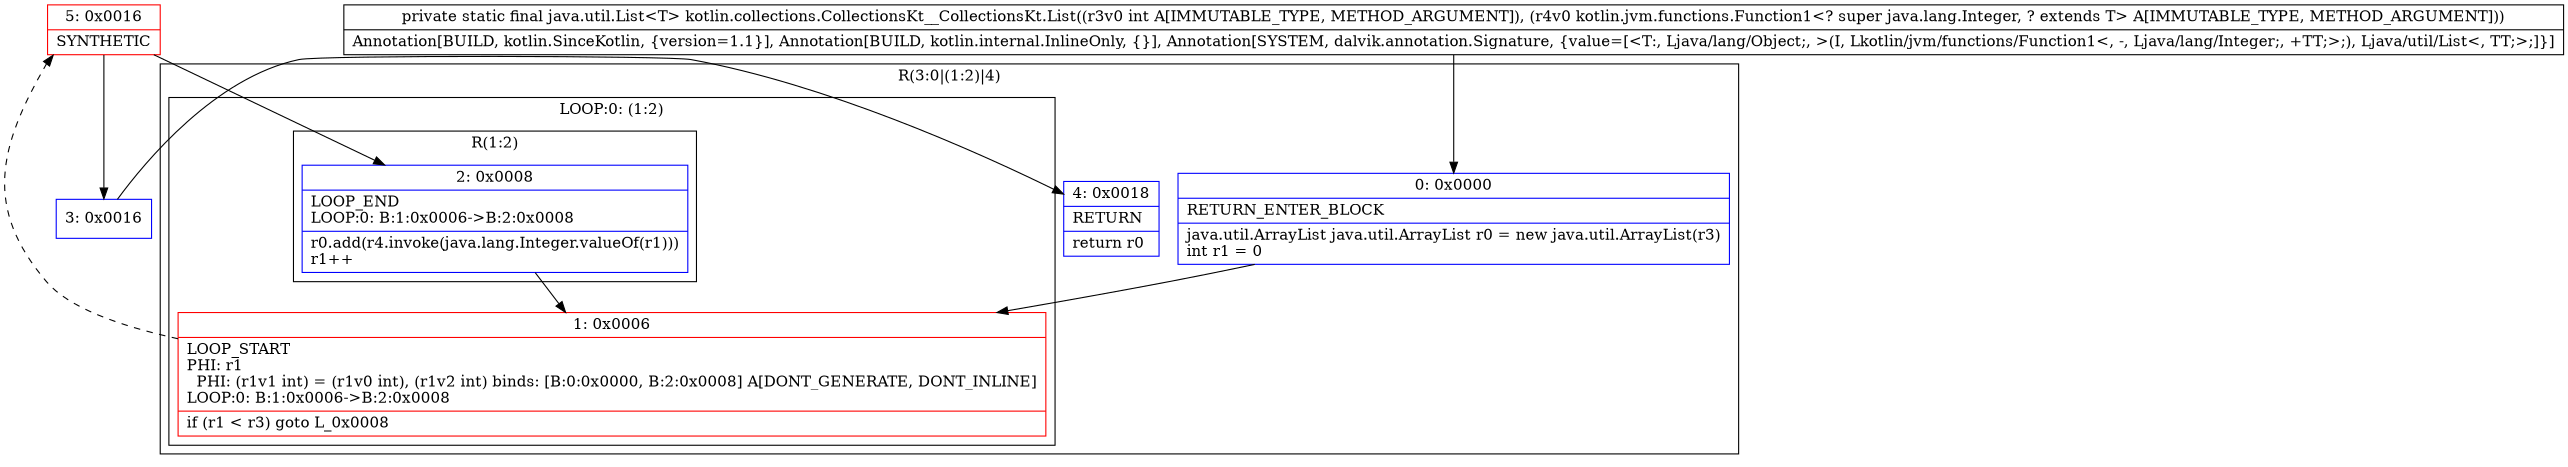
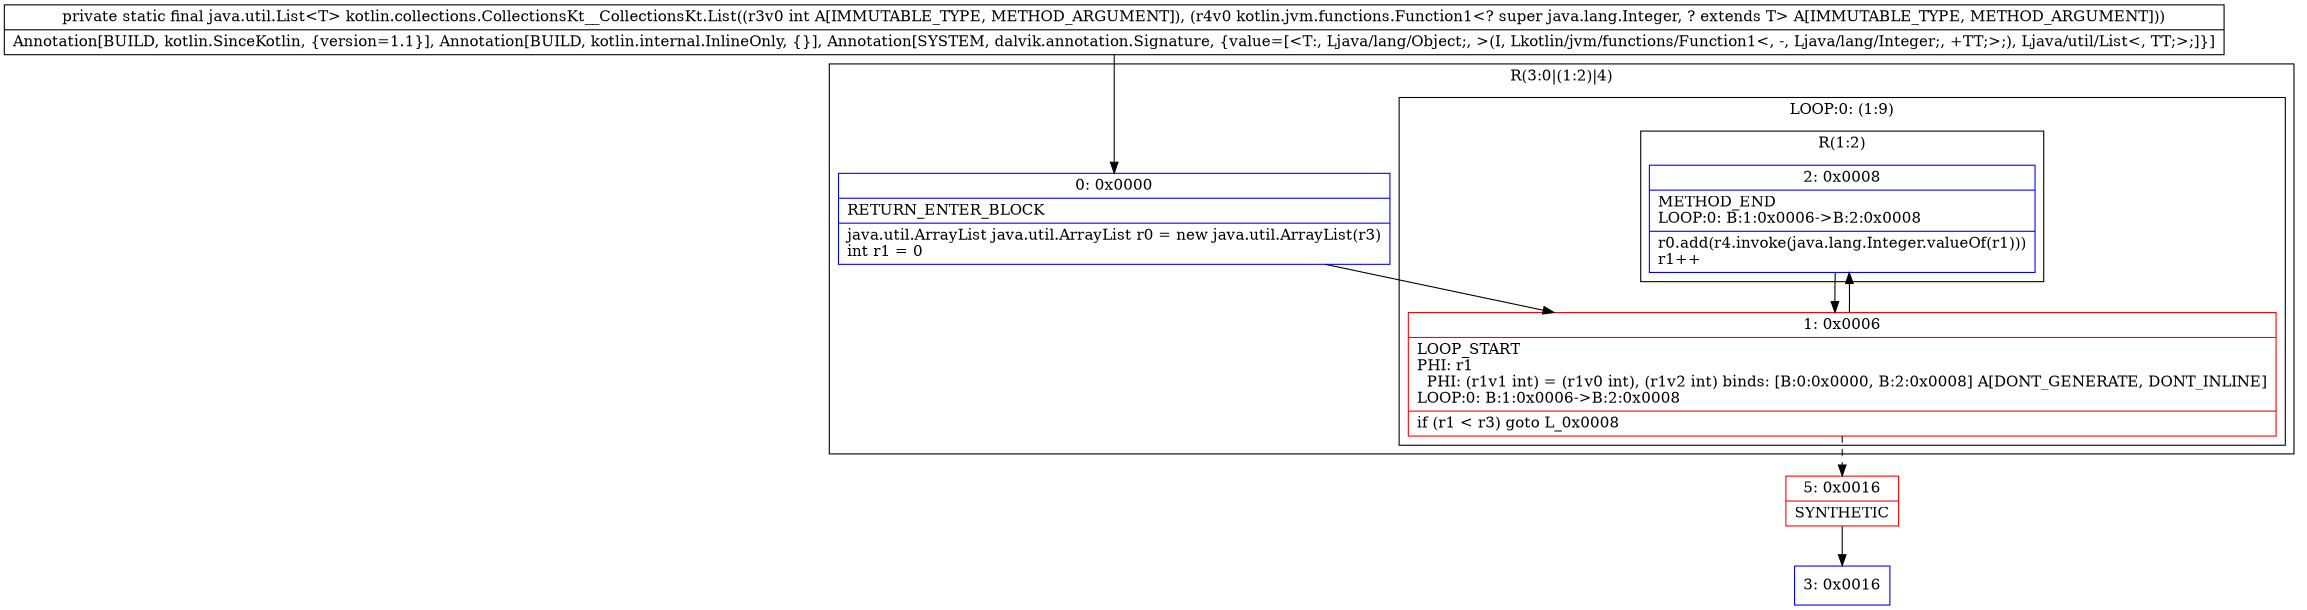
edge "5: 0x0016" -> "2: 0x0008": now "1: 0x0006" -> "2: 0x0008"
cluster "LOOP:0: (1:2)": label "LOOP:0: (1:2)" -> "LOOP:0: (1:9)"
node "2: 0x0008": text "LOOP_END" -> "METHOD_END"
node "4: 0x0018": removed
